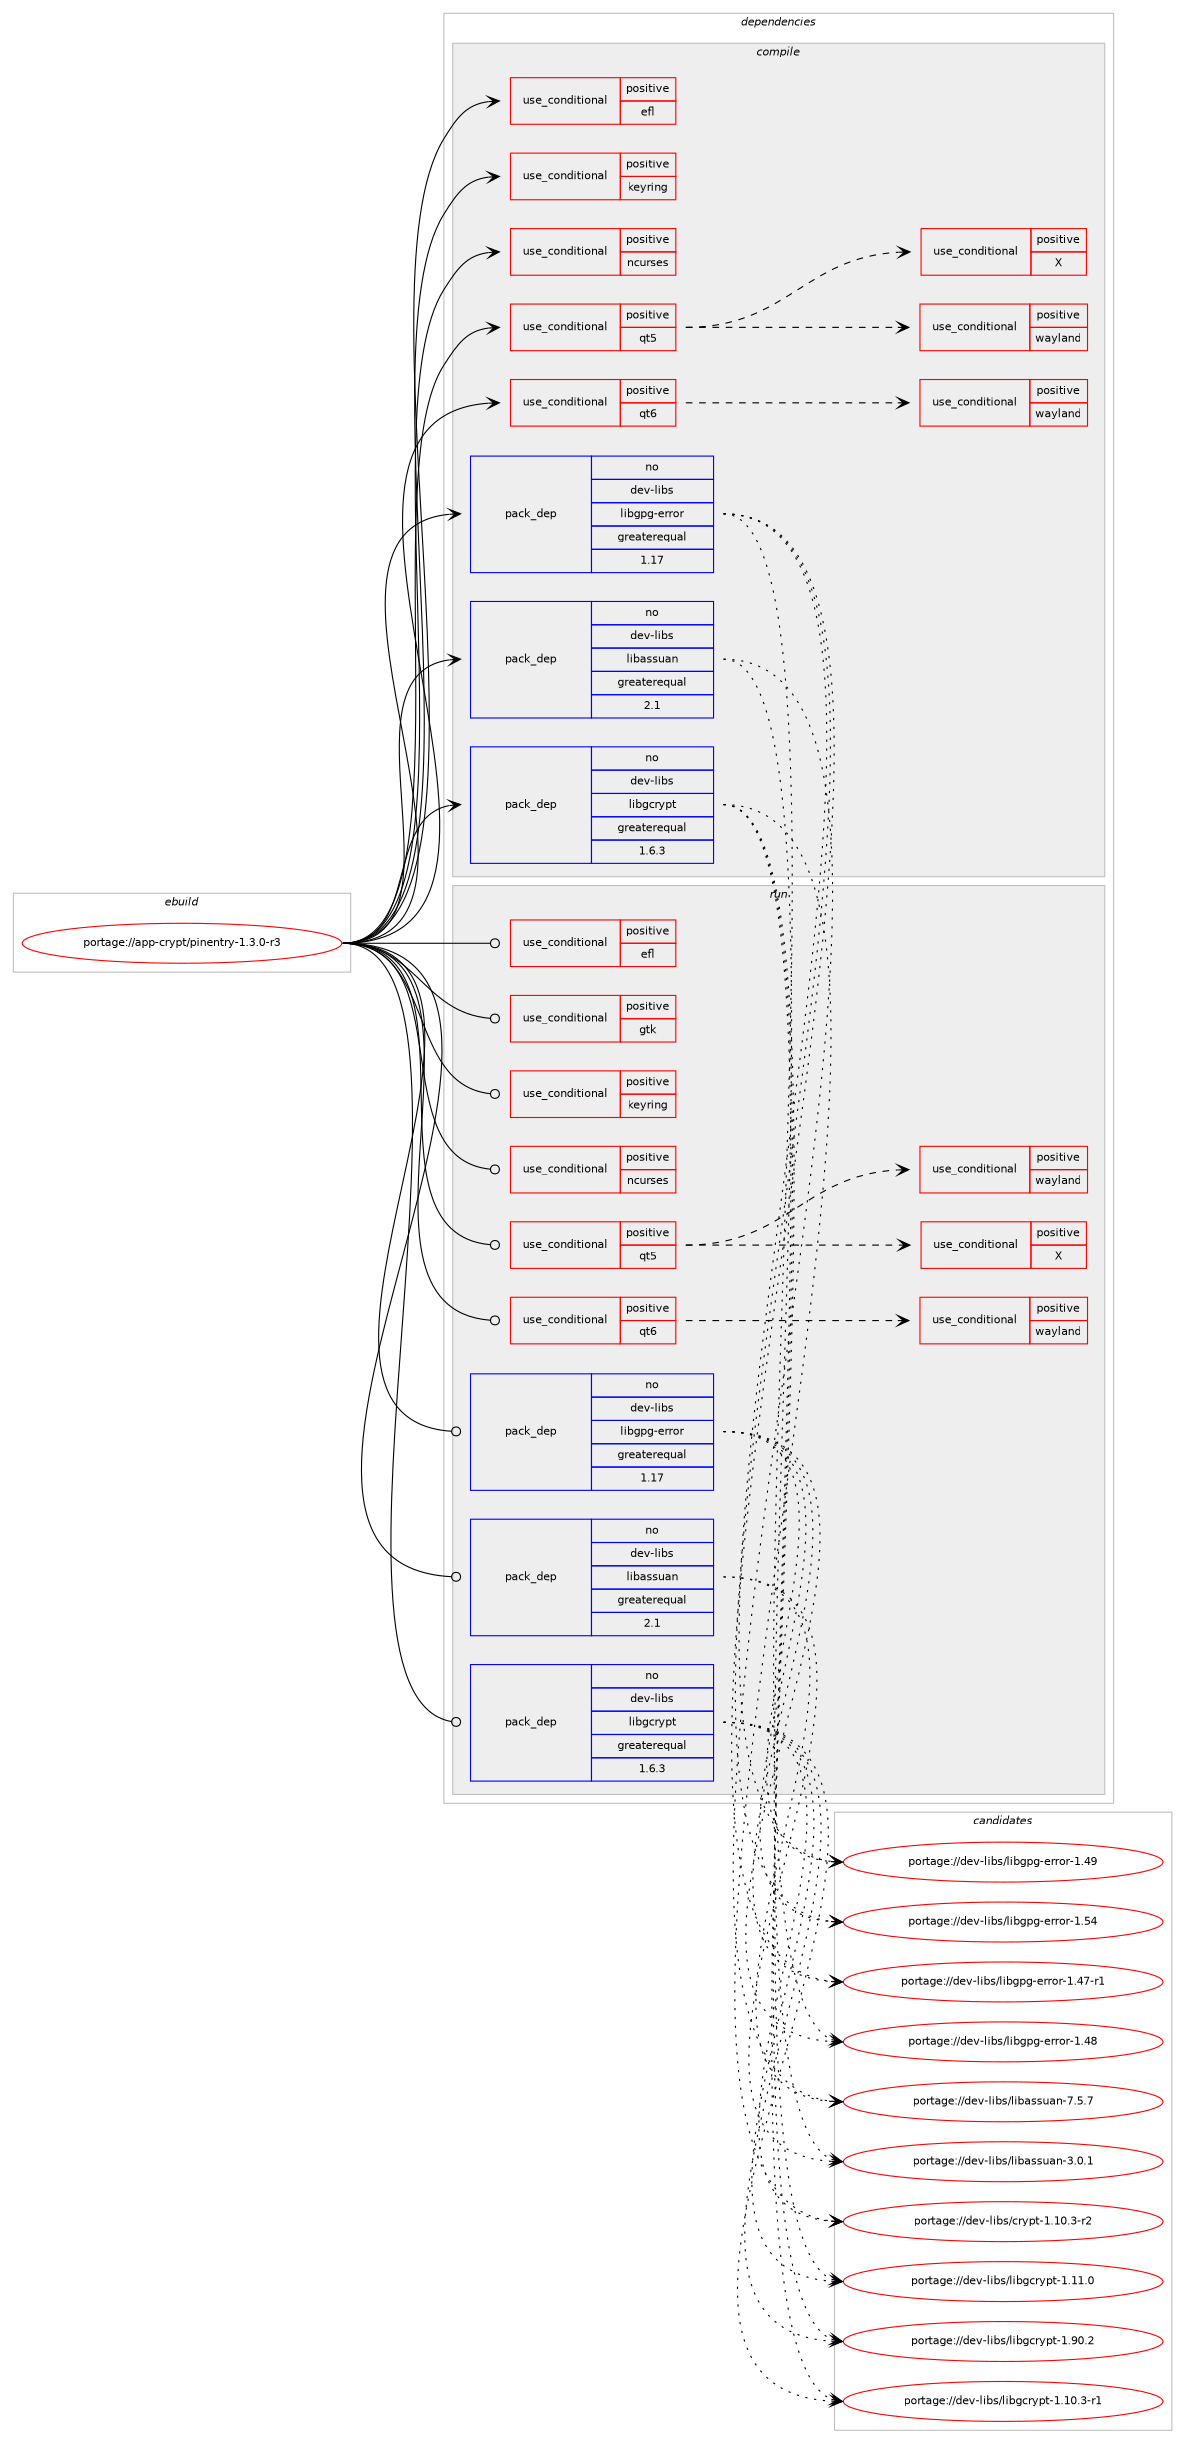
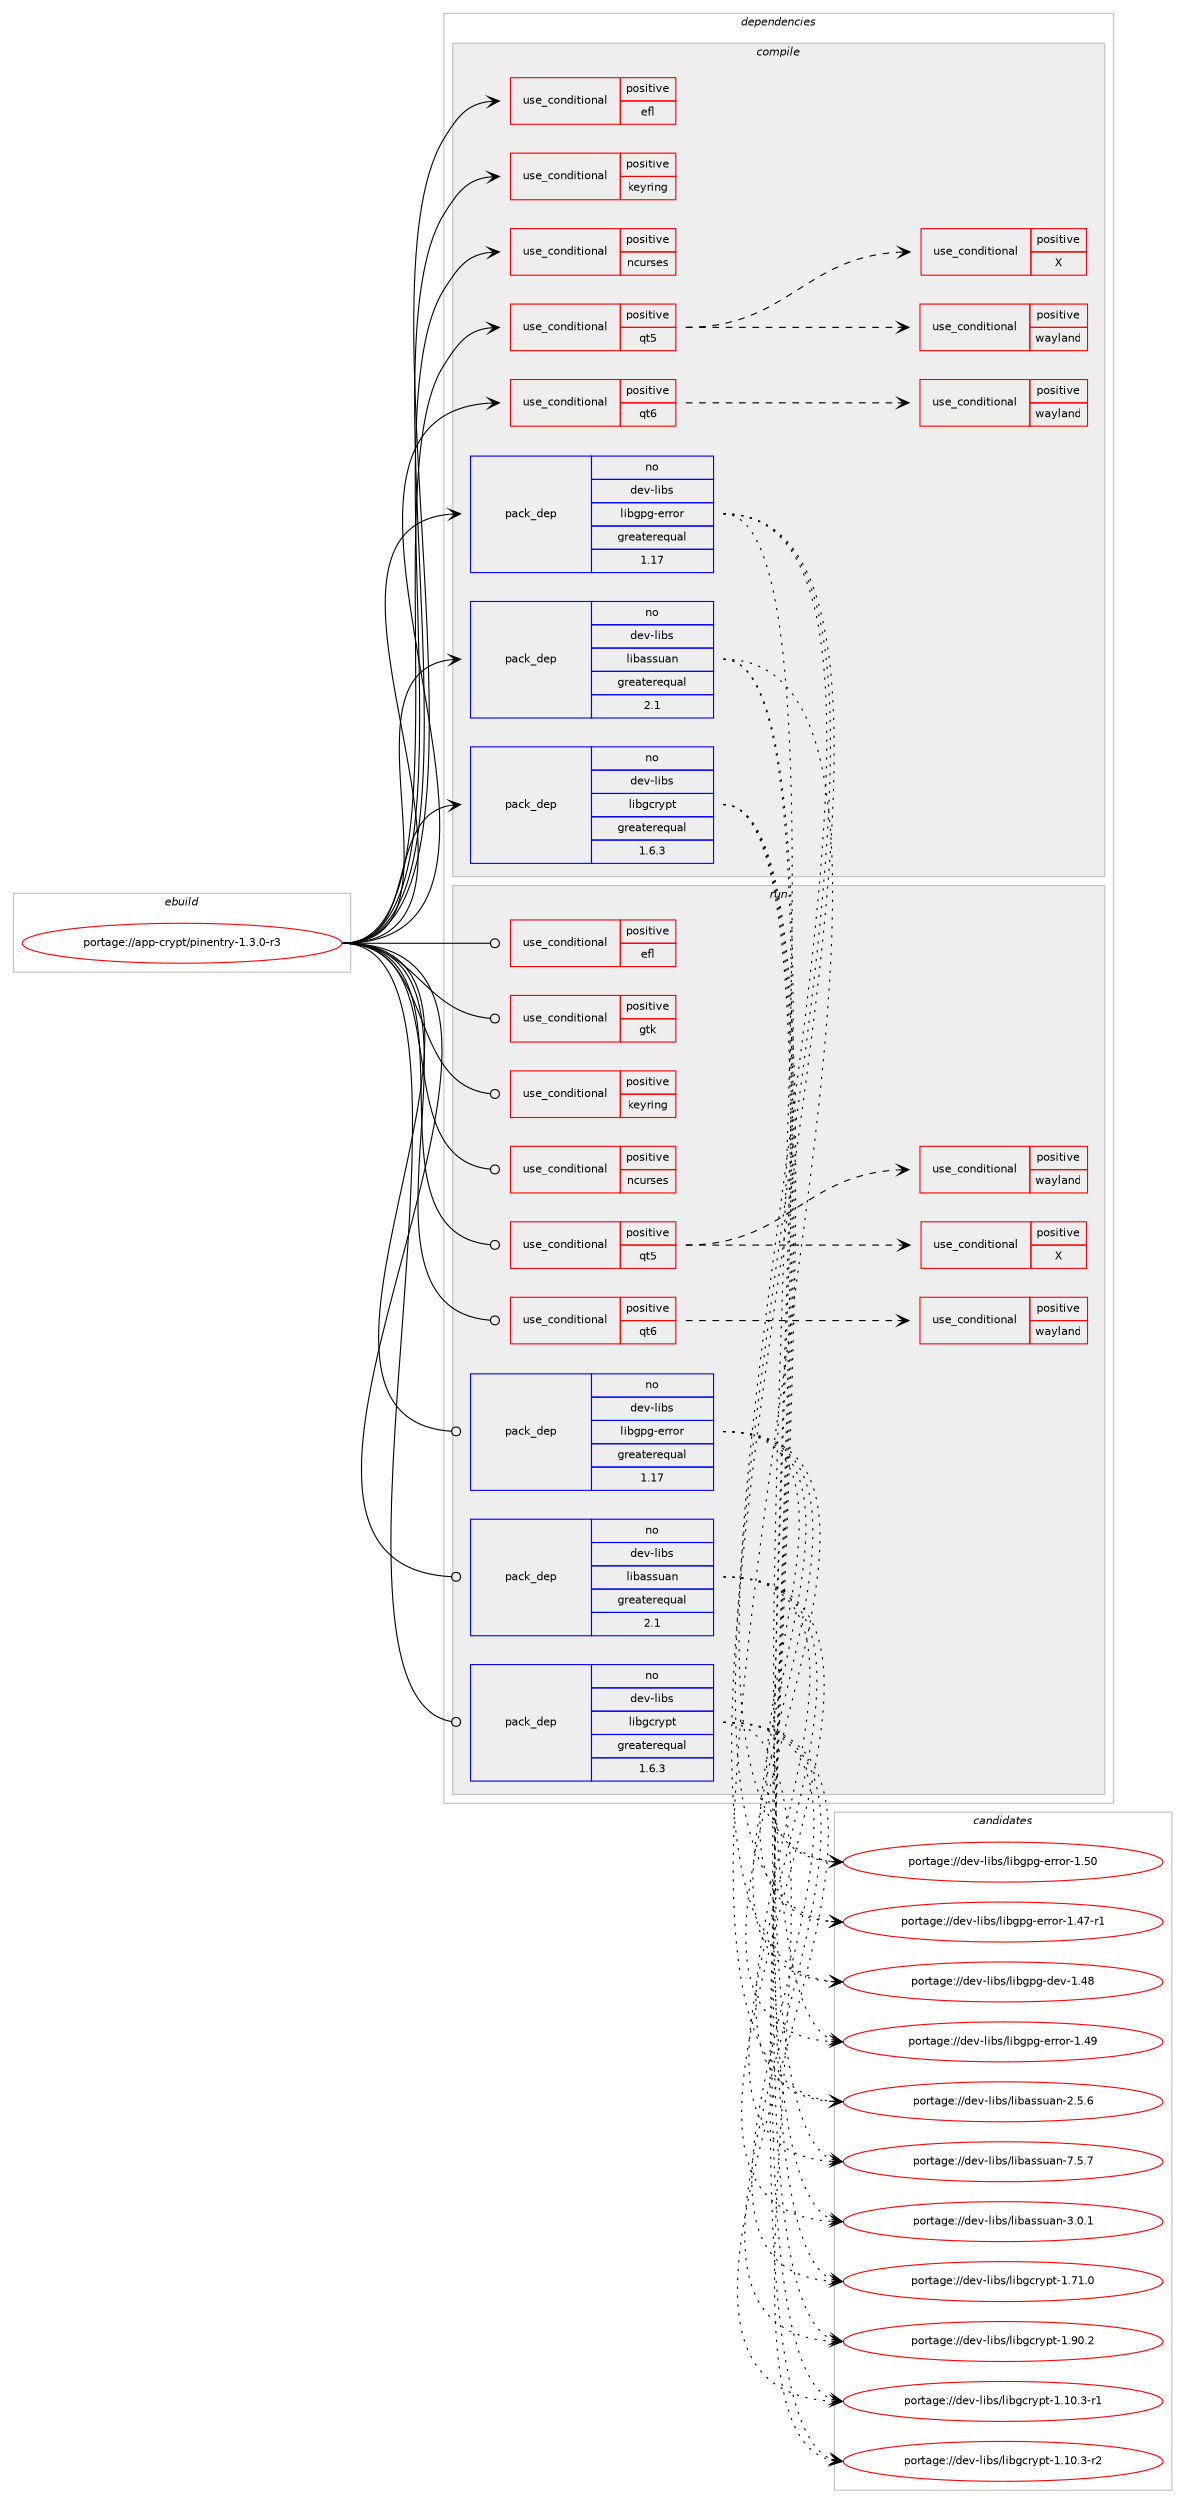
node "portage://dev-libs/libgpg-error-1.54": label "portage://dev-libs/libgpg-error-1.54" -> "portage://dev-libs/libgpg-error-1.50"
node "portage://dev-libs/libgpg-error-1.48": label "portage://dev-libs/libgpg-error-1.48" -> "portage://dev-libs/libgpg-dev-1.48"
node "portage://dev-libs/libassuan-2.5.6": added
node "portage://dev-libs/crypt-1.10.3-r2": label "portage://dev-libs/crypt-1.10.3-r2" -> "portage://dev-libs/libgcrypt-1.10.3-r2"
node "portage://dev-libs/libgcrypt-1.11.0": label "portage://dev-libs/libgcrypt-1.11.0" -> "portage://dev-libs/libgcrypt-1.71.0"
